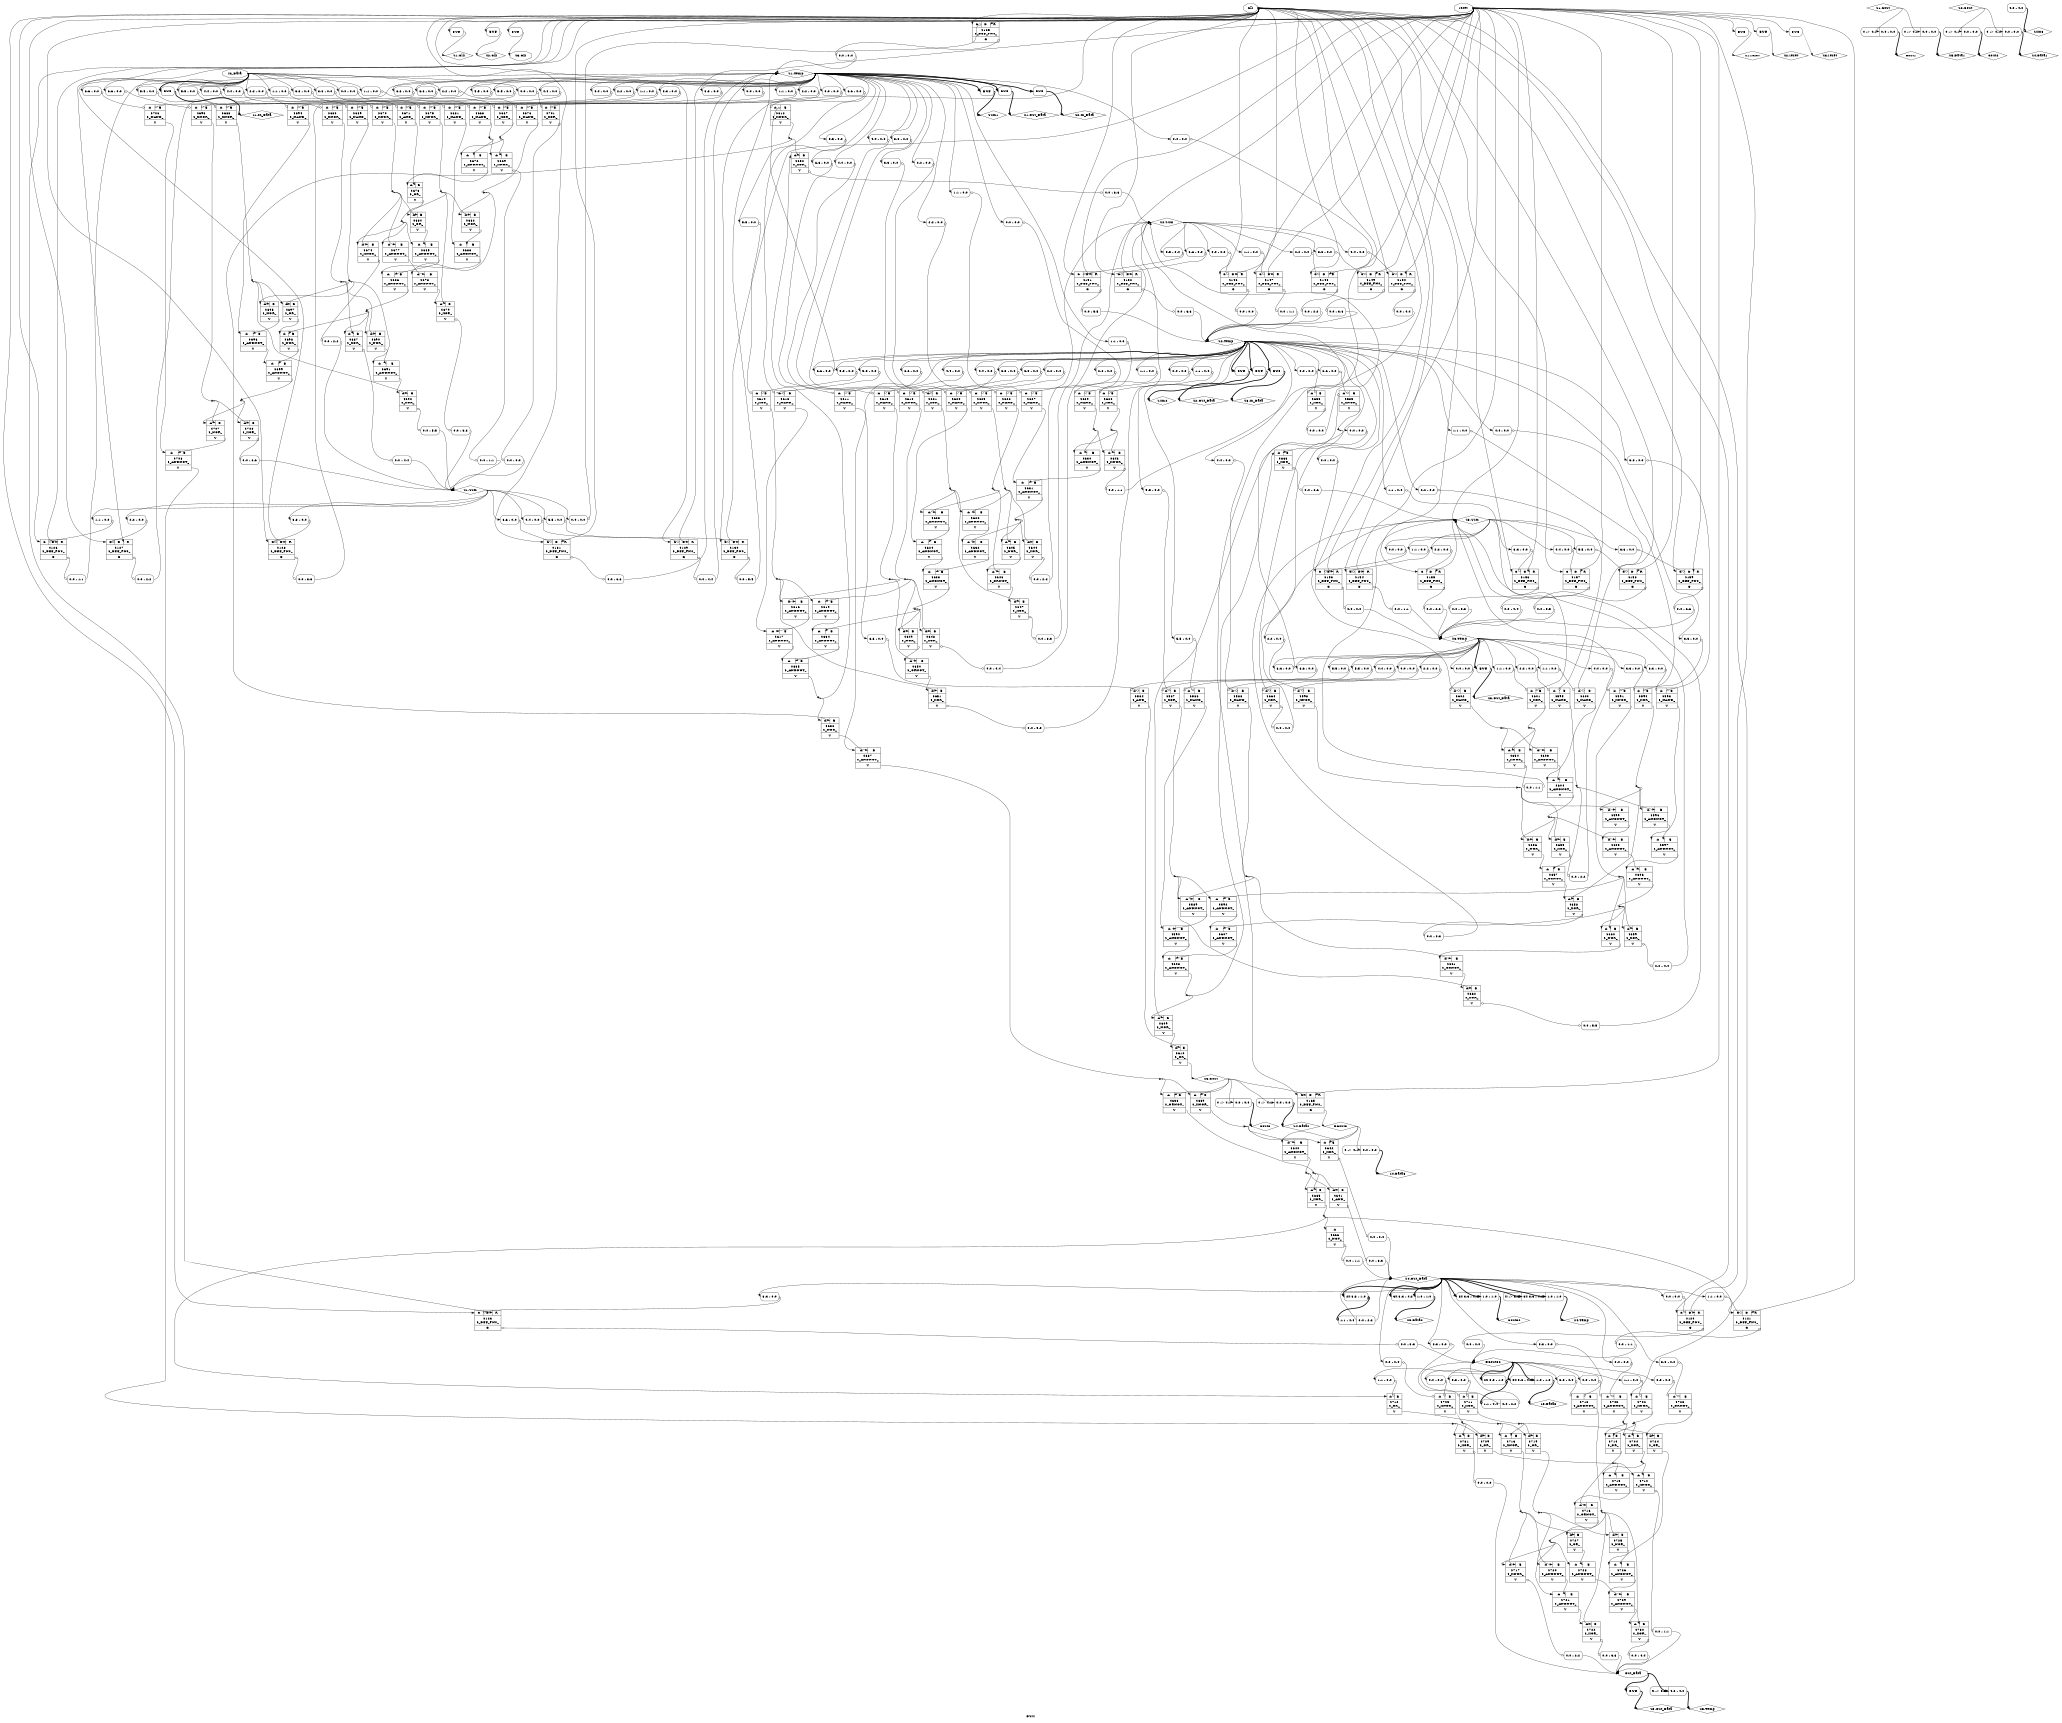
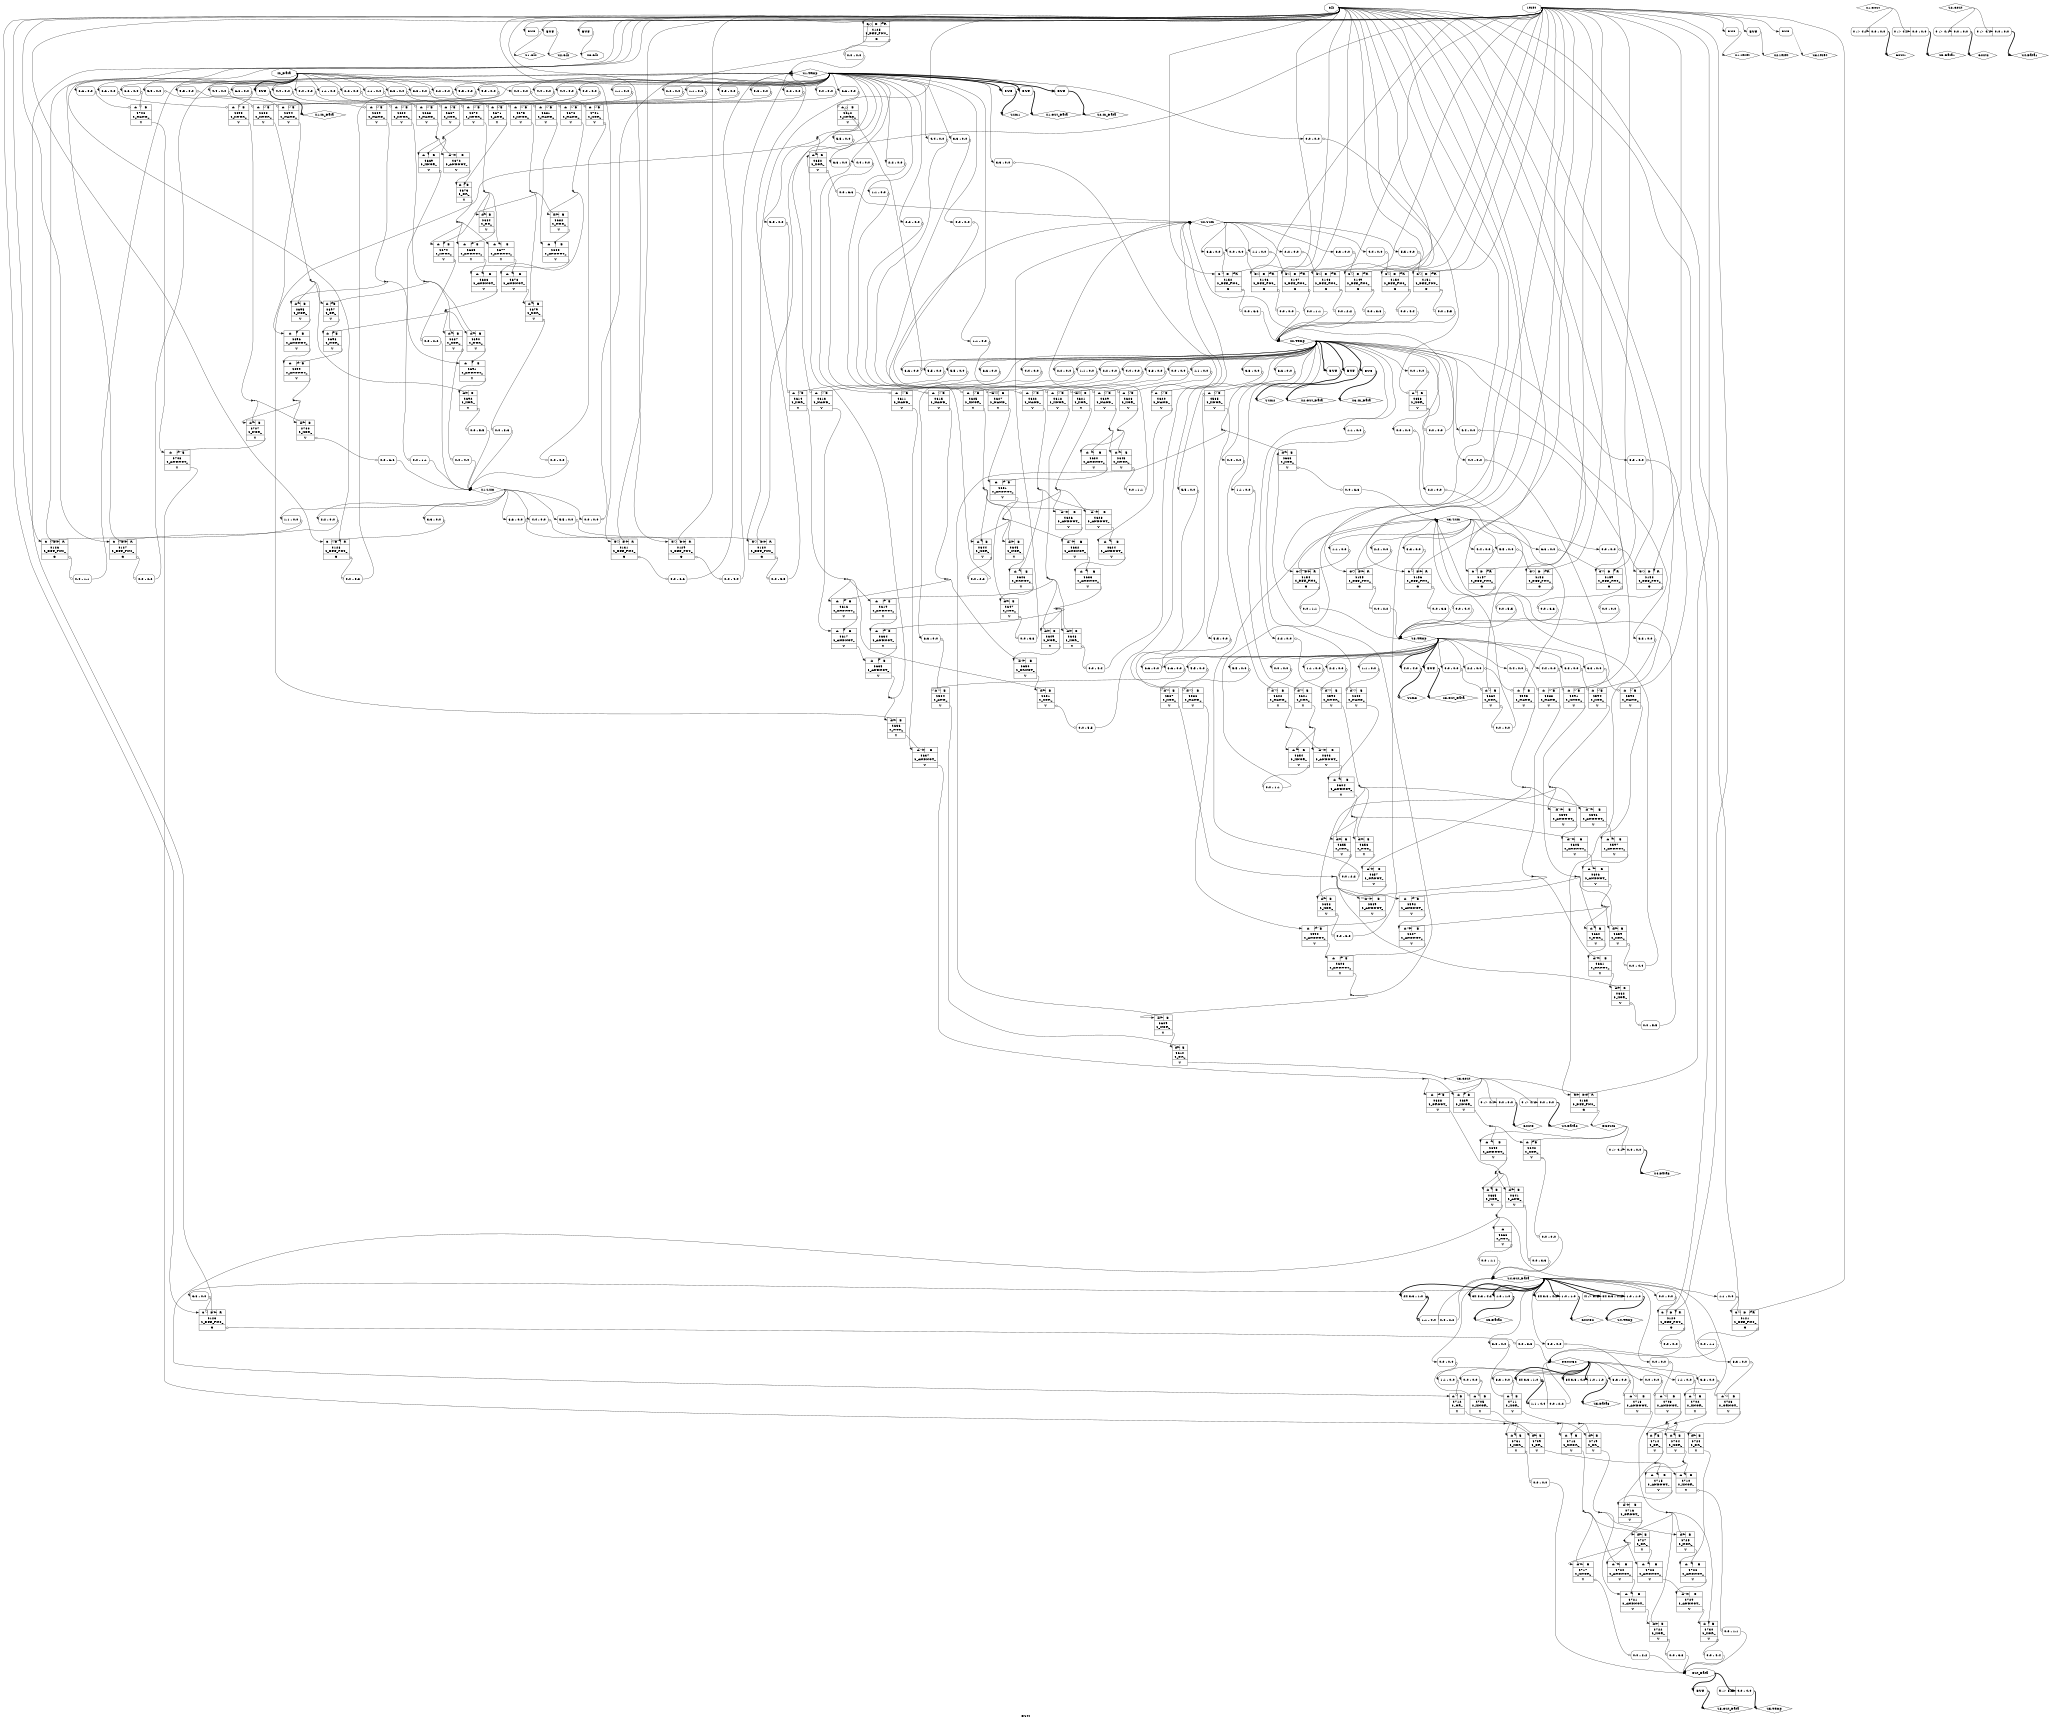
edge "u3.Temp" -> "4:0 - 4:0": added
